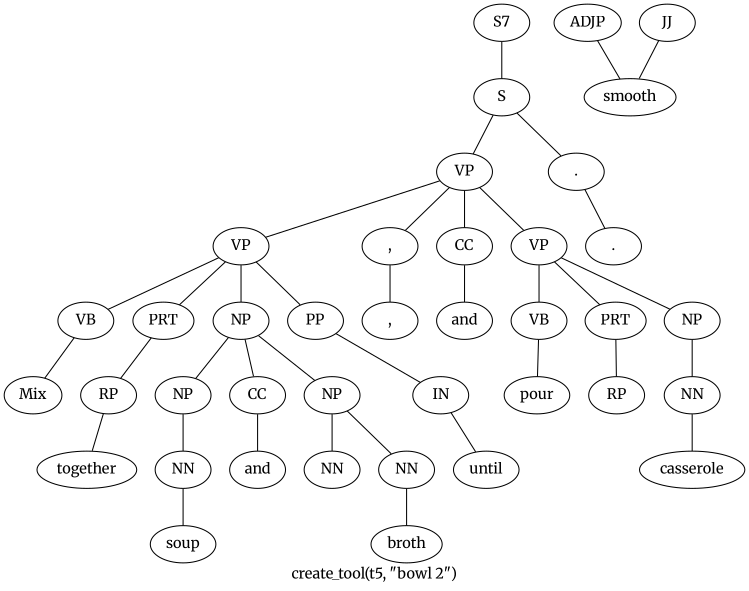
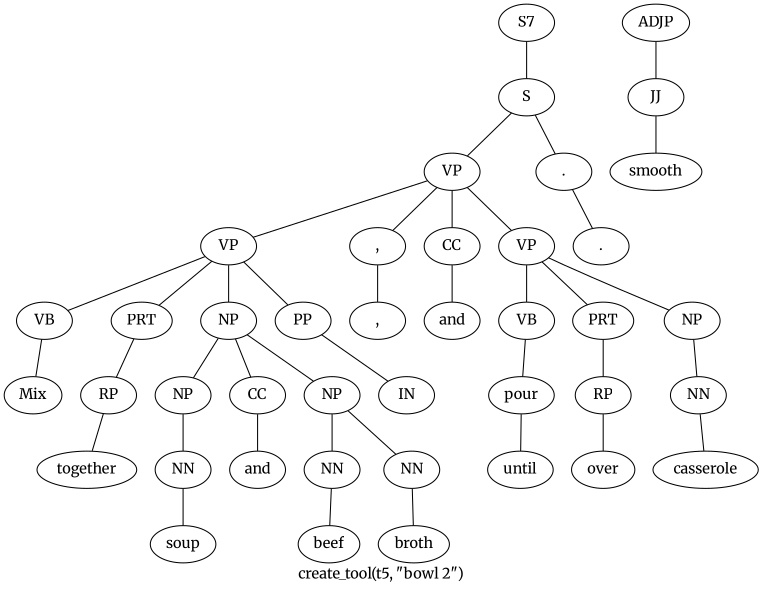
edge "ADJP" -- "smooth": now "ADJP" -- "JJ"
edge "IN" -- "until": now "pour" -- "until"
node "over": added
node "beef": added
